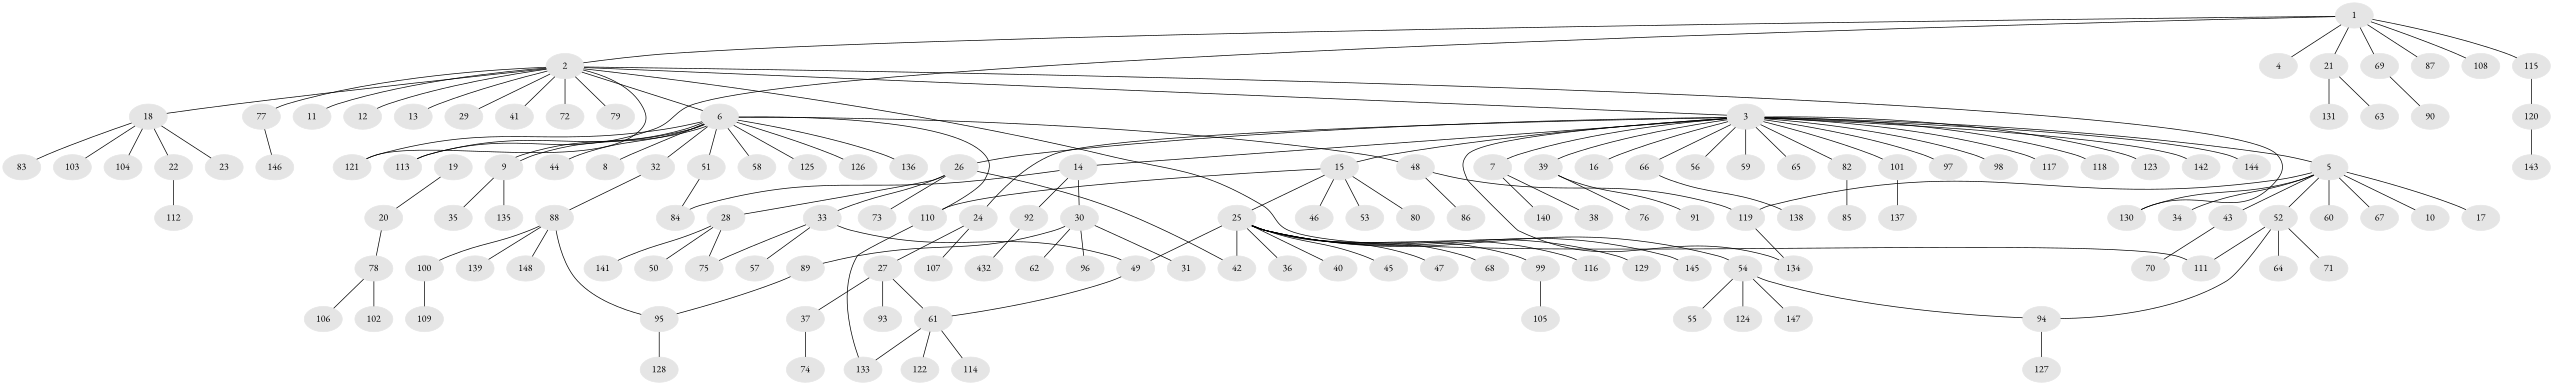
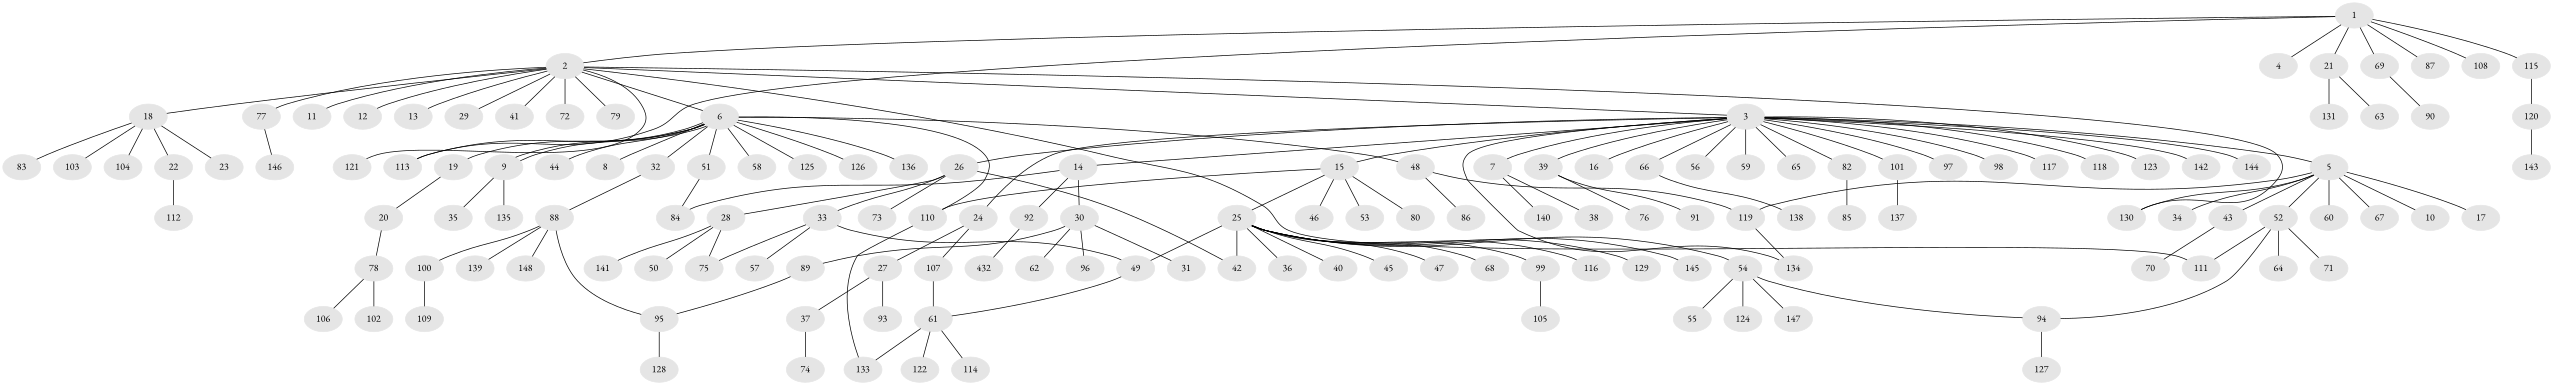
edge "6" -- "121": now "6" -- "19"
edge "27" -- "61": now "107" -- "61"
